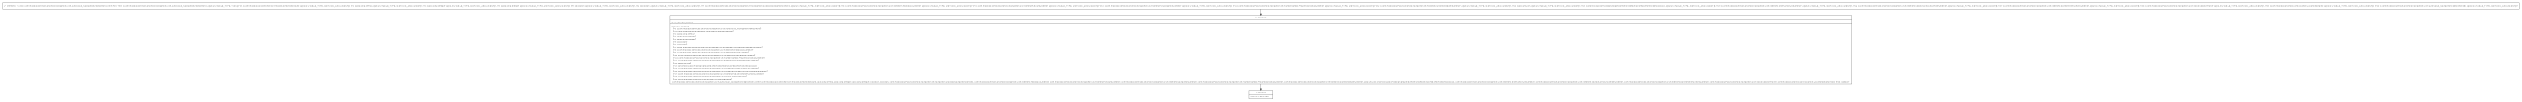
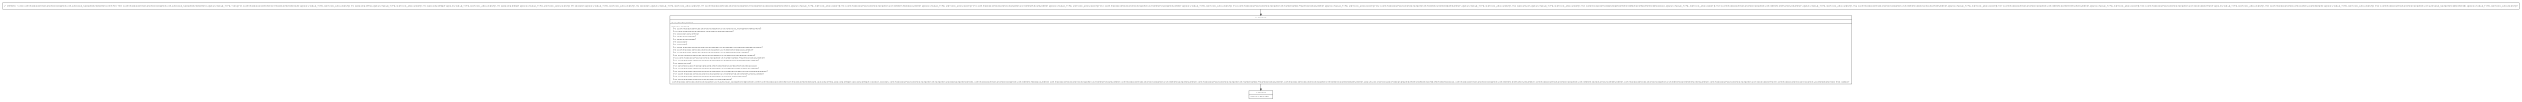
node "0: 0x0000": text "(r2 I:java.lang.String)" -> "(r2 I:boolean.lang.String)"
